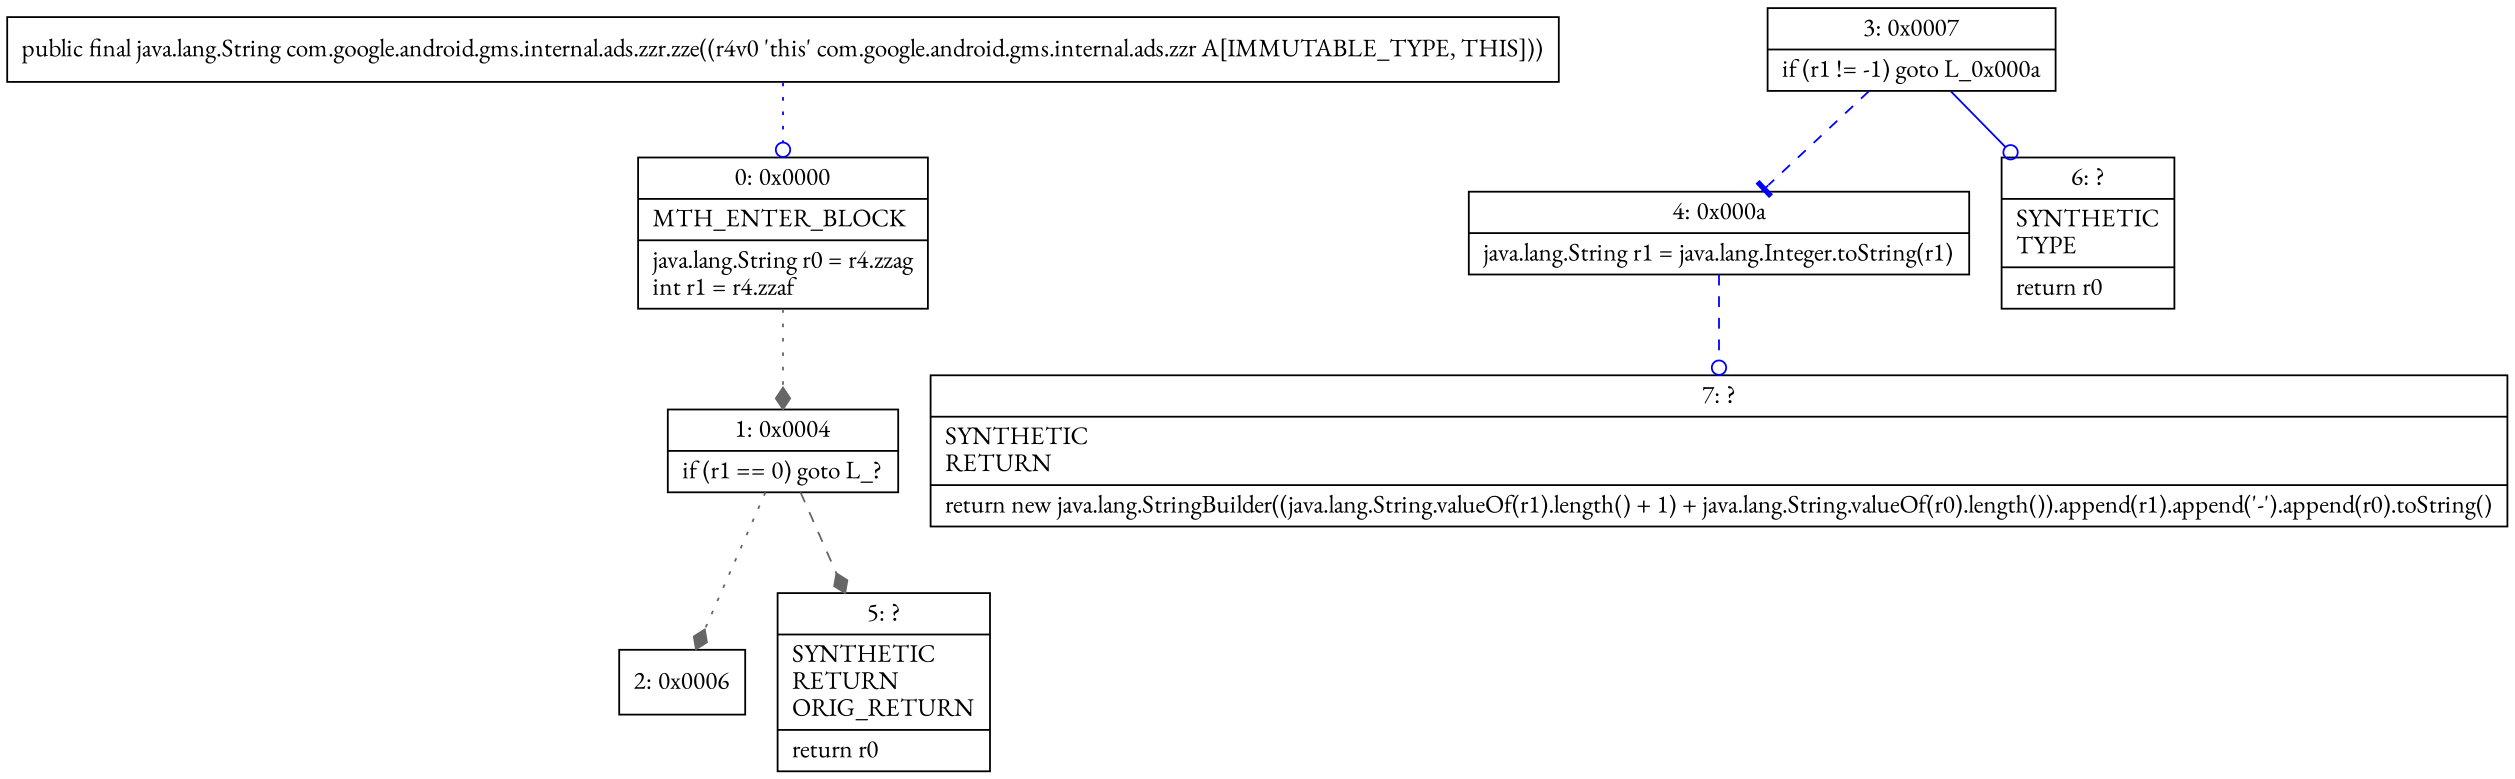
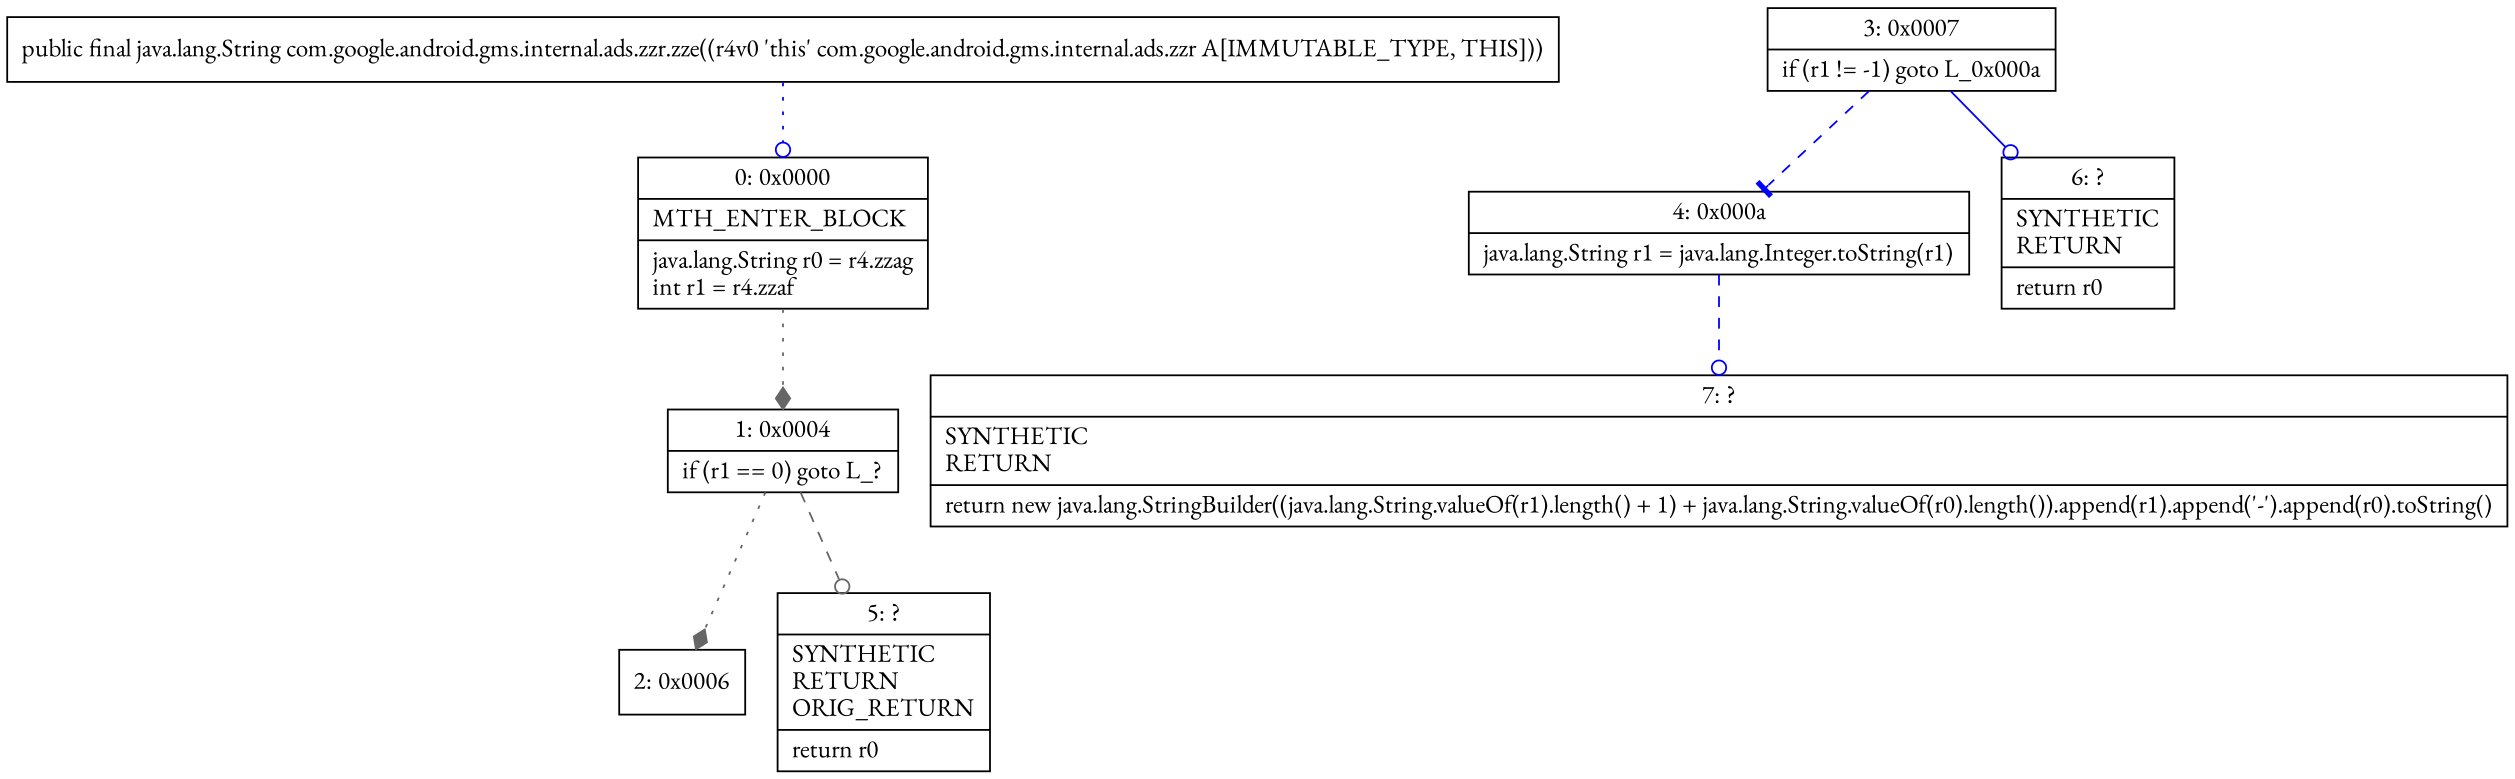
node "6: ?": text "TYPE" -> "RETURN"
edge "1: 0x0004" -> "5: ?": arrowhead diamond -> odot
